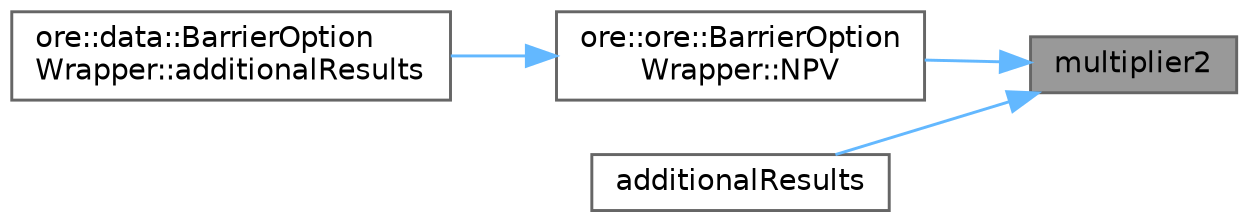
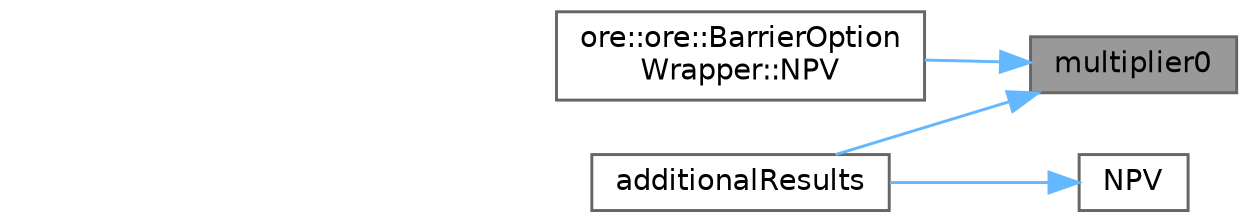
node "ore::data::BarrierOption Wrapper::additionalResults": removed
node "multiplier2": label "multiplier2" -> "multiplier0"
node "NPV": added
